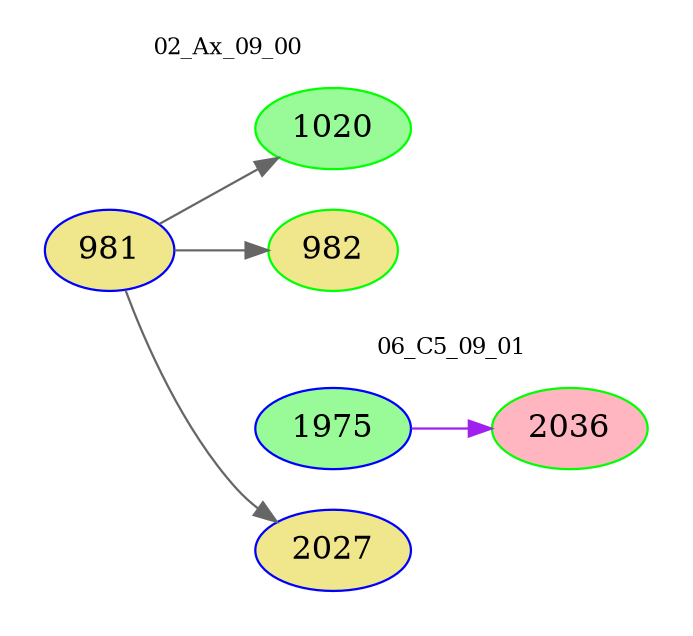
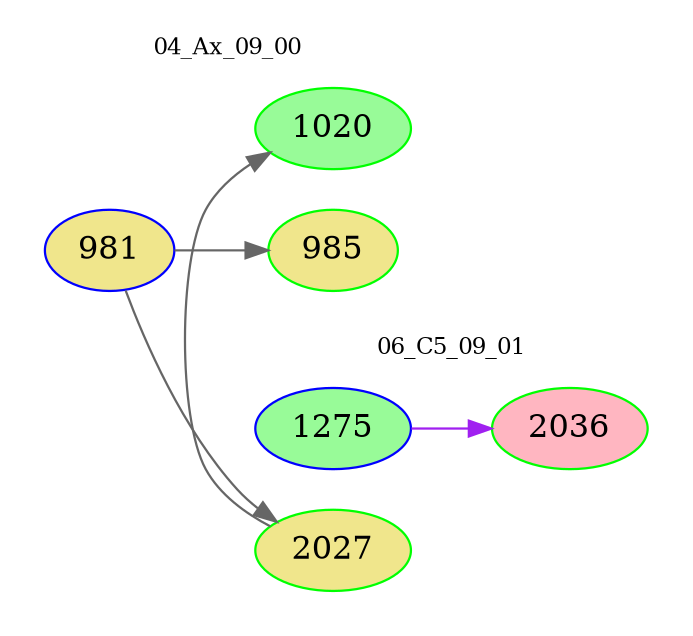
cluster "02_Ax_09_00": label "02_Ax_09_00" -> "04_Ax_09_00"
edge "981" -> "1020": now "2027" -> "1020"
node "982": label "982" -> "985"
node "1975": label "1975" -> "1275"
node "2027": color blue -> green
